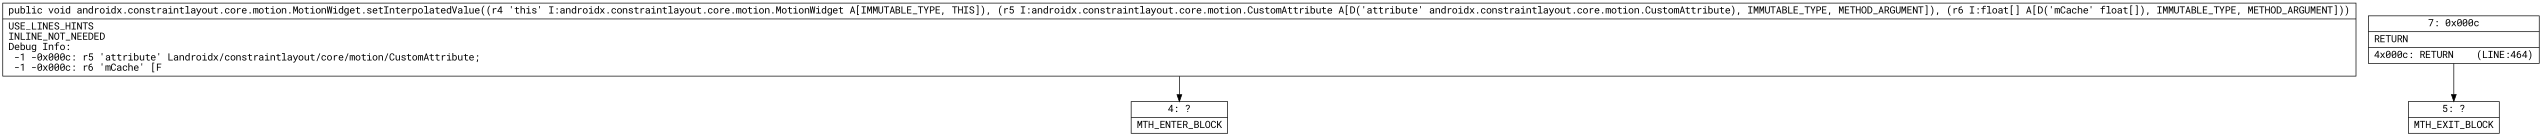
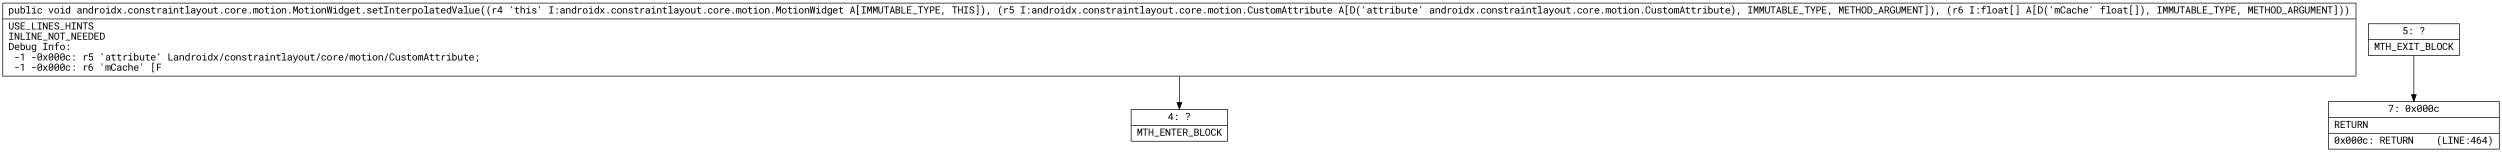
node "7: 0x000c": text "4x000c: RETURN    (LINE:464)" -> "0x000c: RETURN    (LINE:464)"
edge "7: 0x000c" -> "5: ?": reversed
